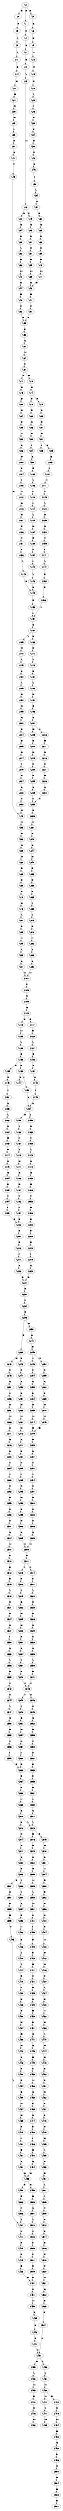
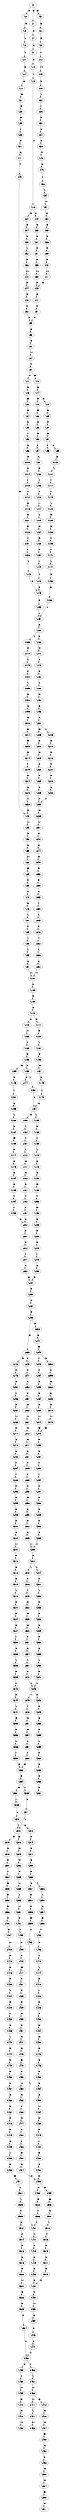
edge "S367" -> "S369": now "S364" -> "S369"
